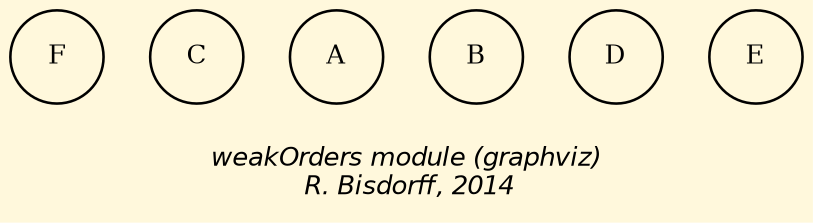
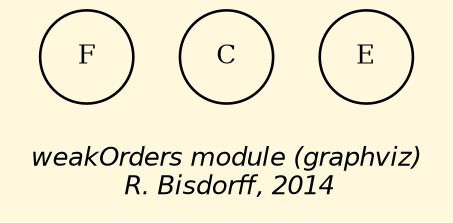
node "A": removed
node "B": removed
node "D": removed
